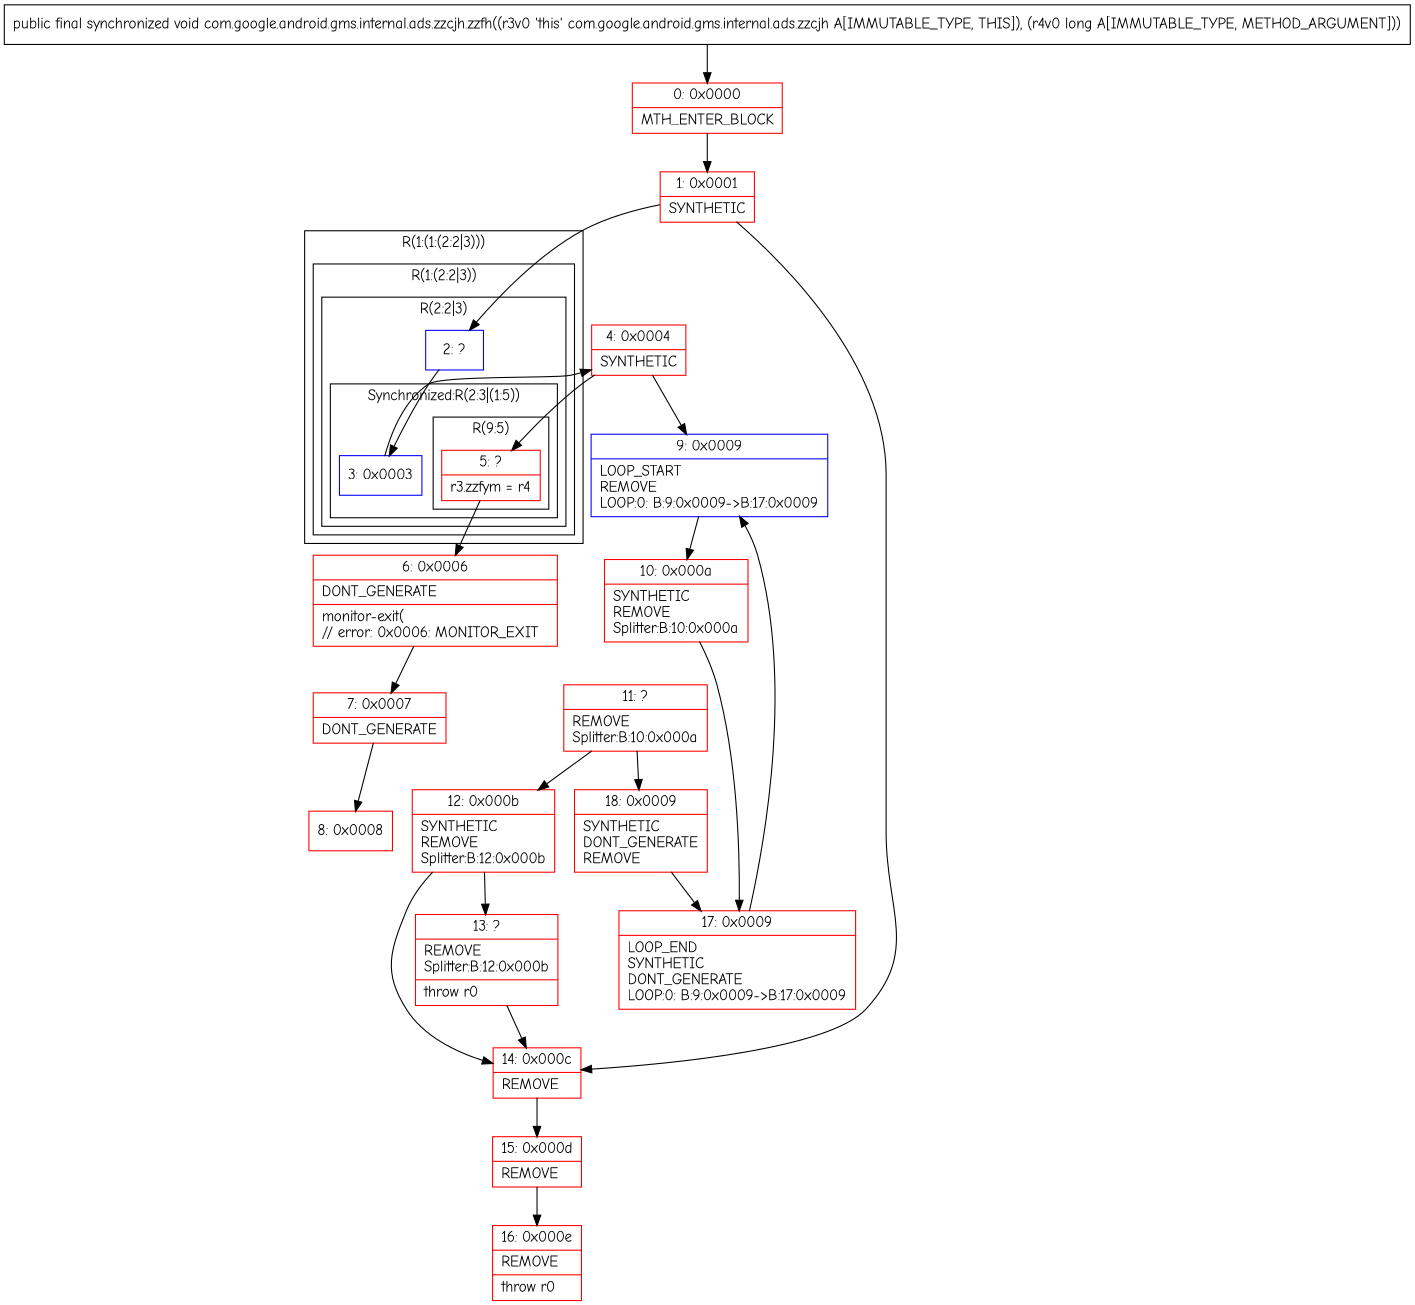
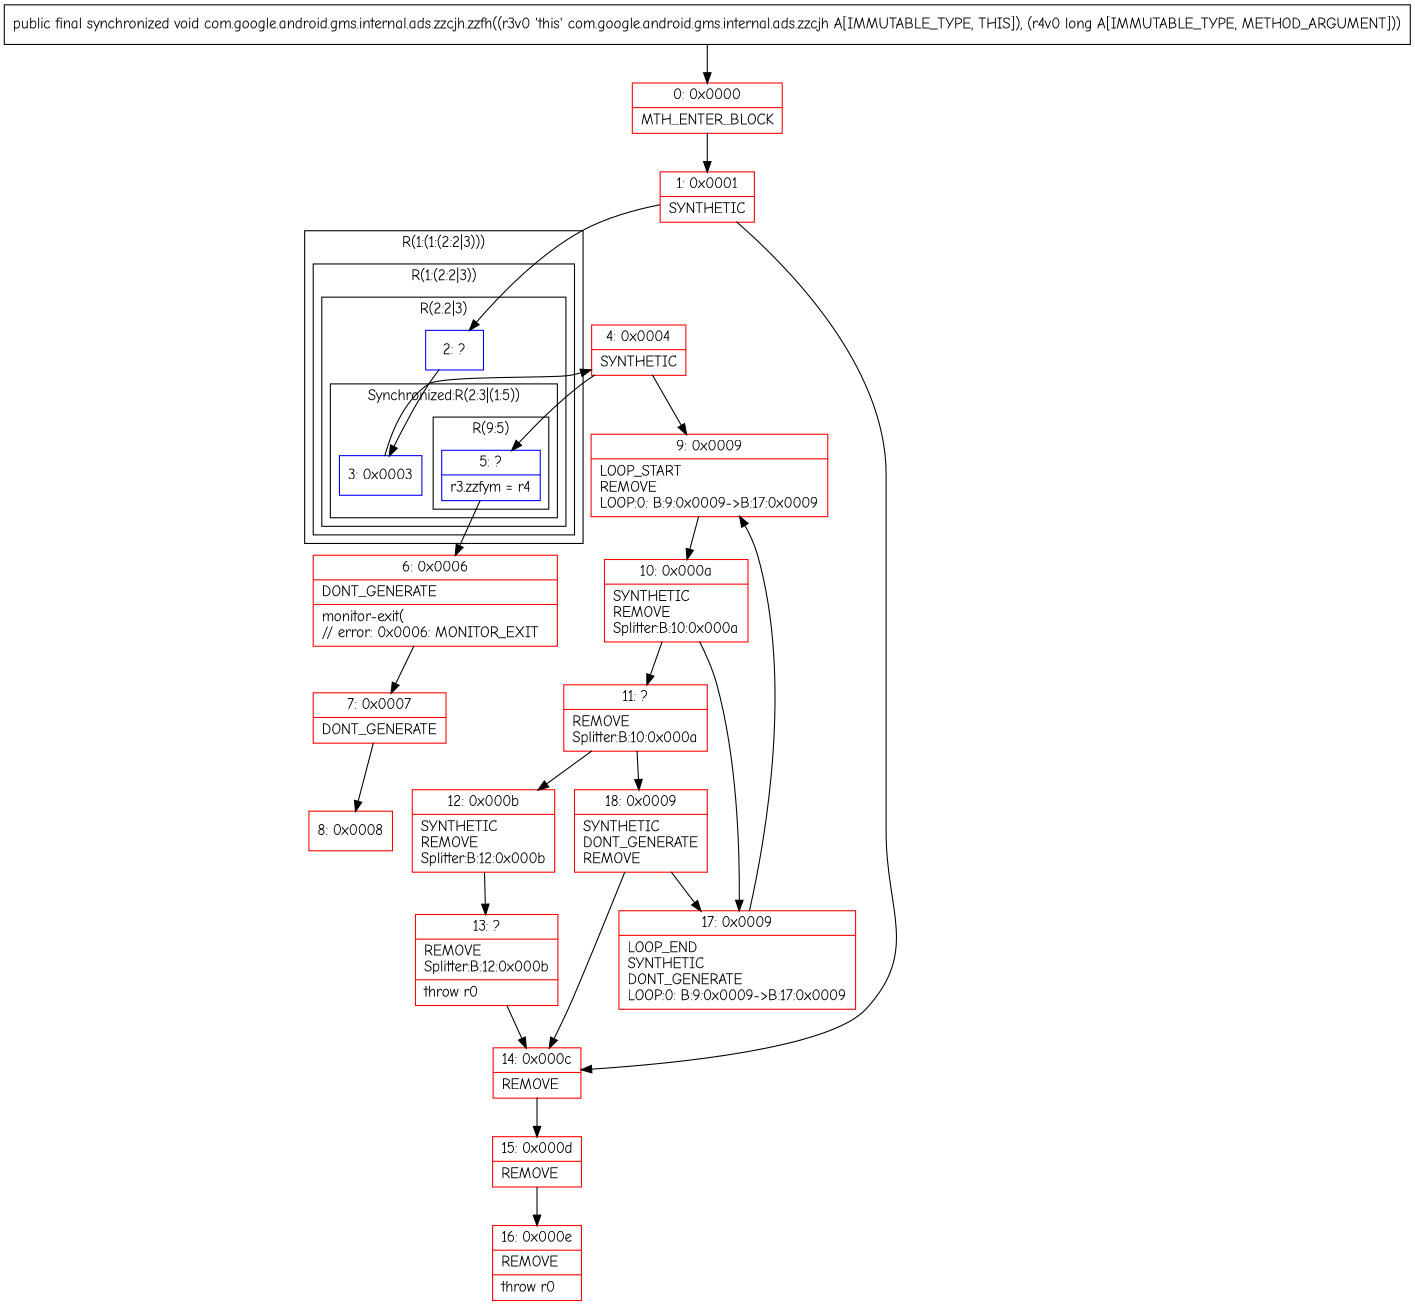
node "5: ?": color red -> blue
node "9: 0x0009": color blue -> red
edge "10: 0x000a" -> "11: ?": added
edge "12: 0x000b" -> "14: 0x000c": now "18: 0x0009" -> "14: 0x000c"
